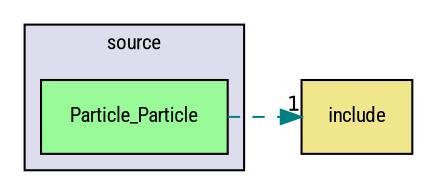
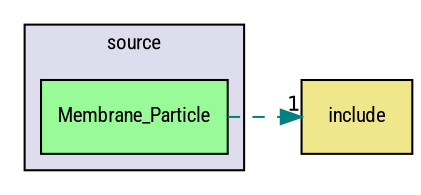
node "Particle_Particle": label "Particle_Particle" -> "Membrane_Particle"
